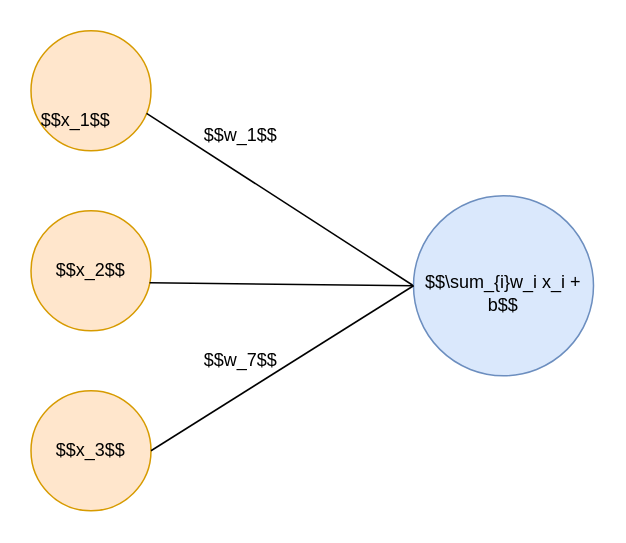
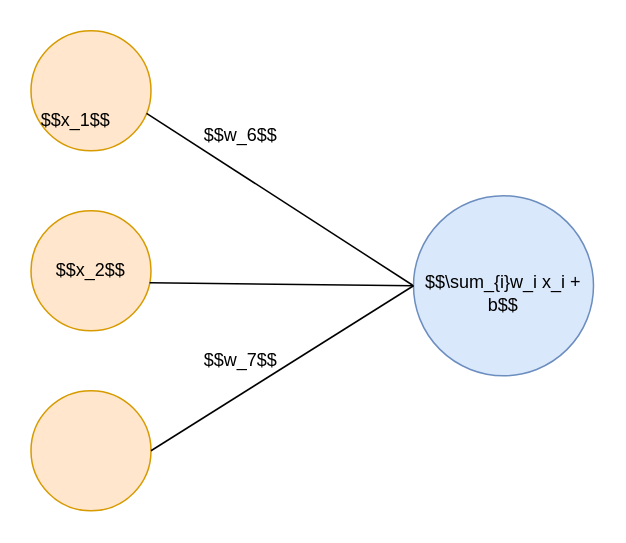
node "$$w_1$$": label "$$w_1$$" -> "$$w_6$$"
node "$$x_3$$": removed
